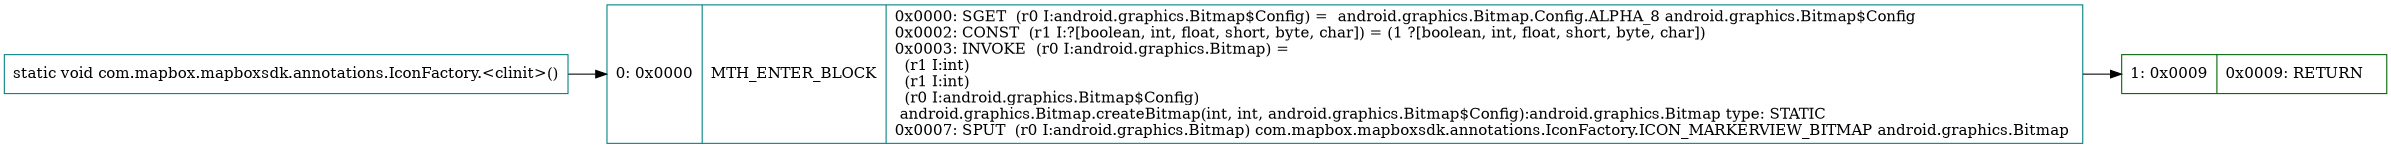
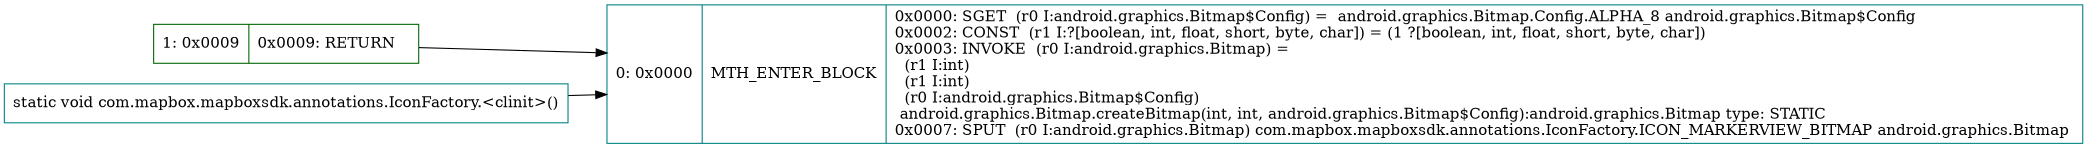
edge "0: 0x0000" -> "1: 0x0009": reversed
